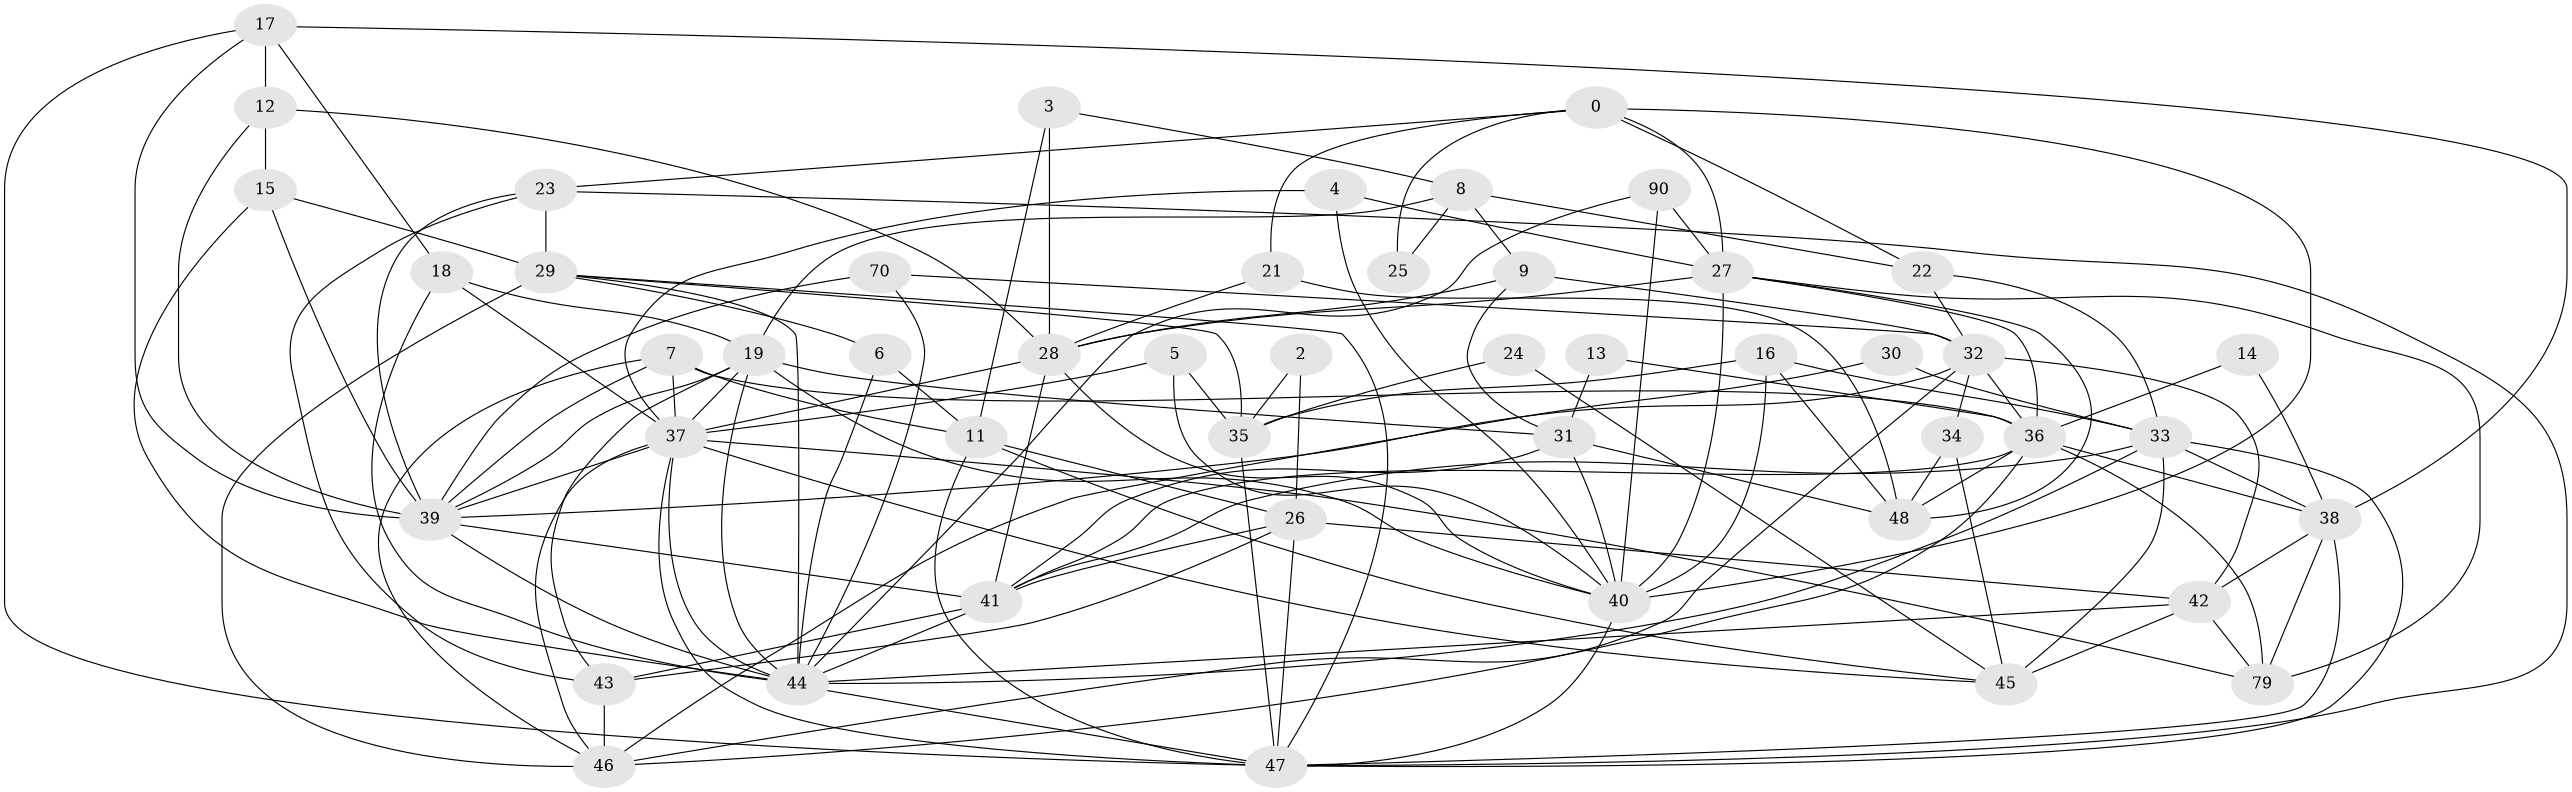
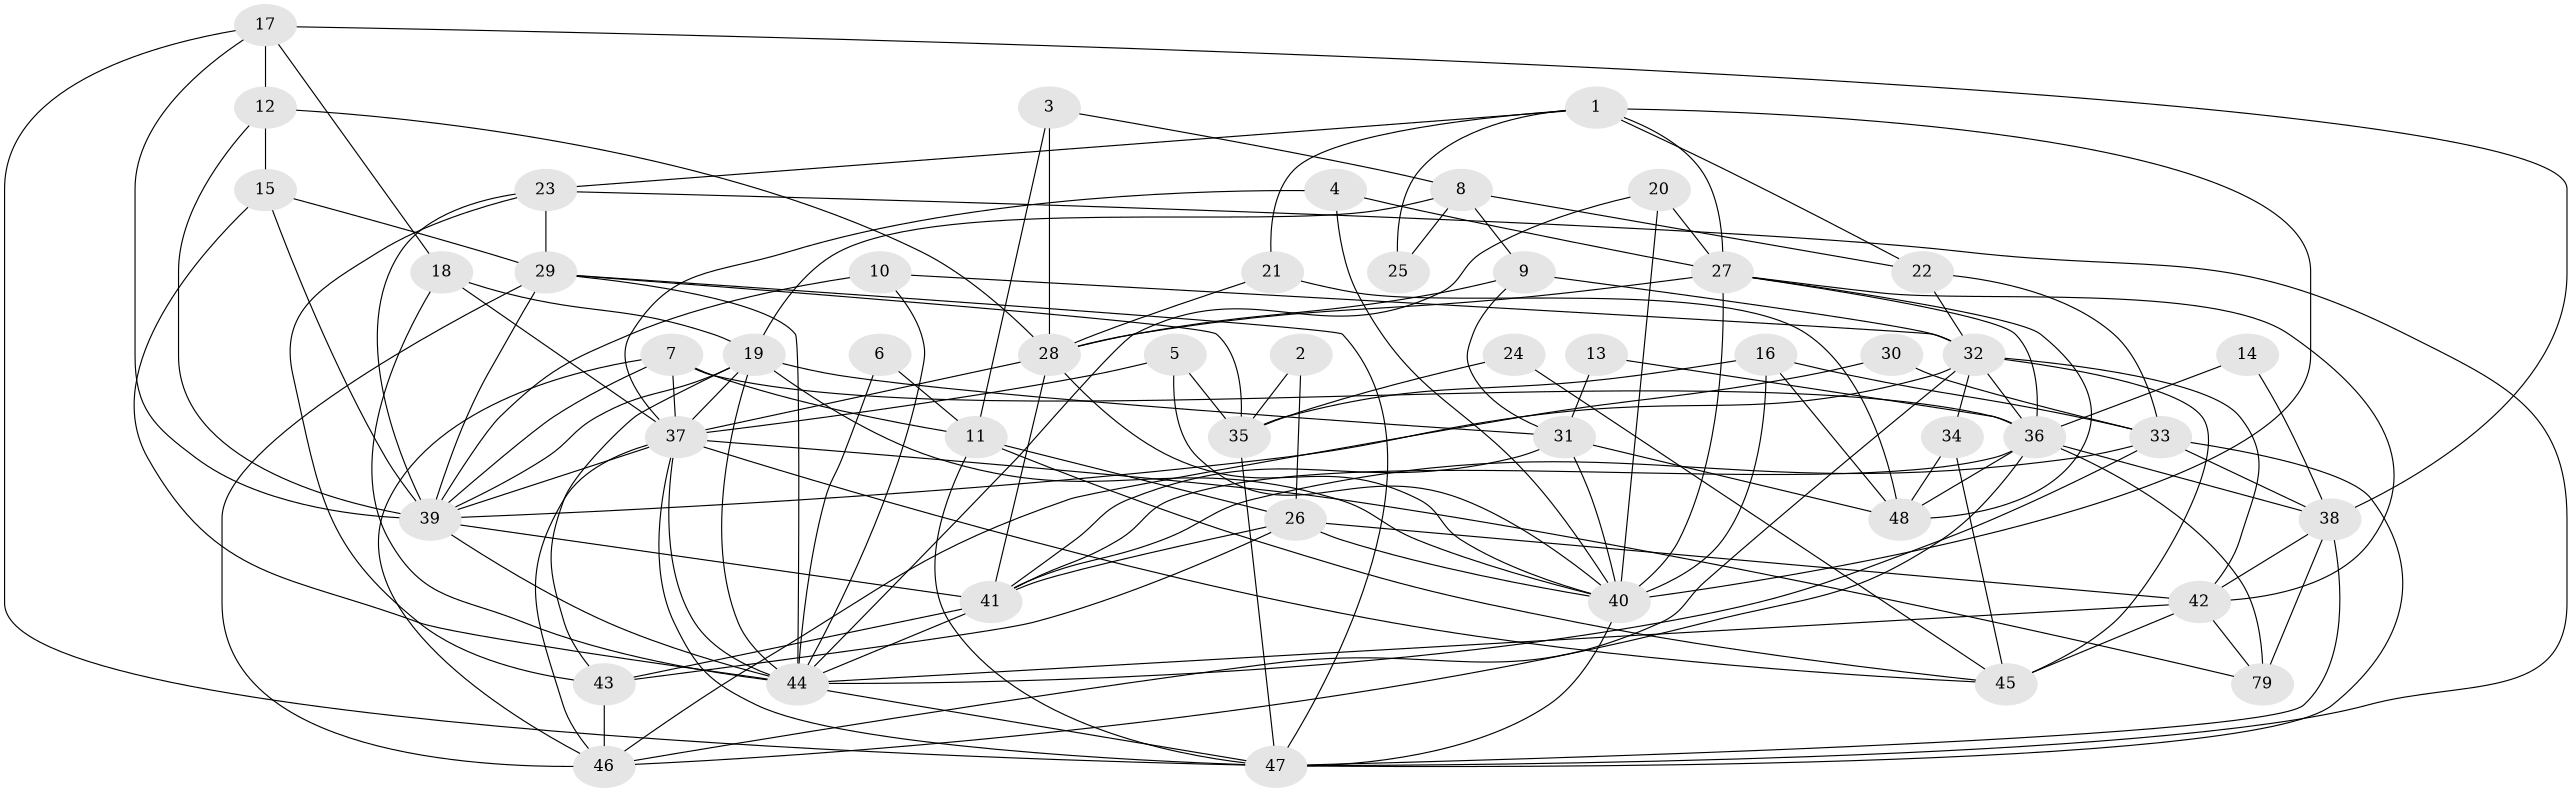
node "0": label "0" -> "1"
node "90": label "90" -> "20"
node "70": label "70" -> "10"
edge "29" -- "6": now "29" -- "39"
edge "27" -- "79": now "27" -- "42"
edge "33" -- "45": now "32" -- "45"
edge "26" -- "47": now "26" -- "40"
